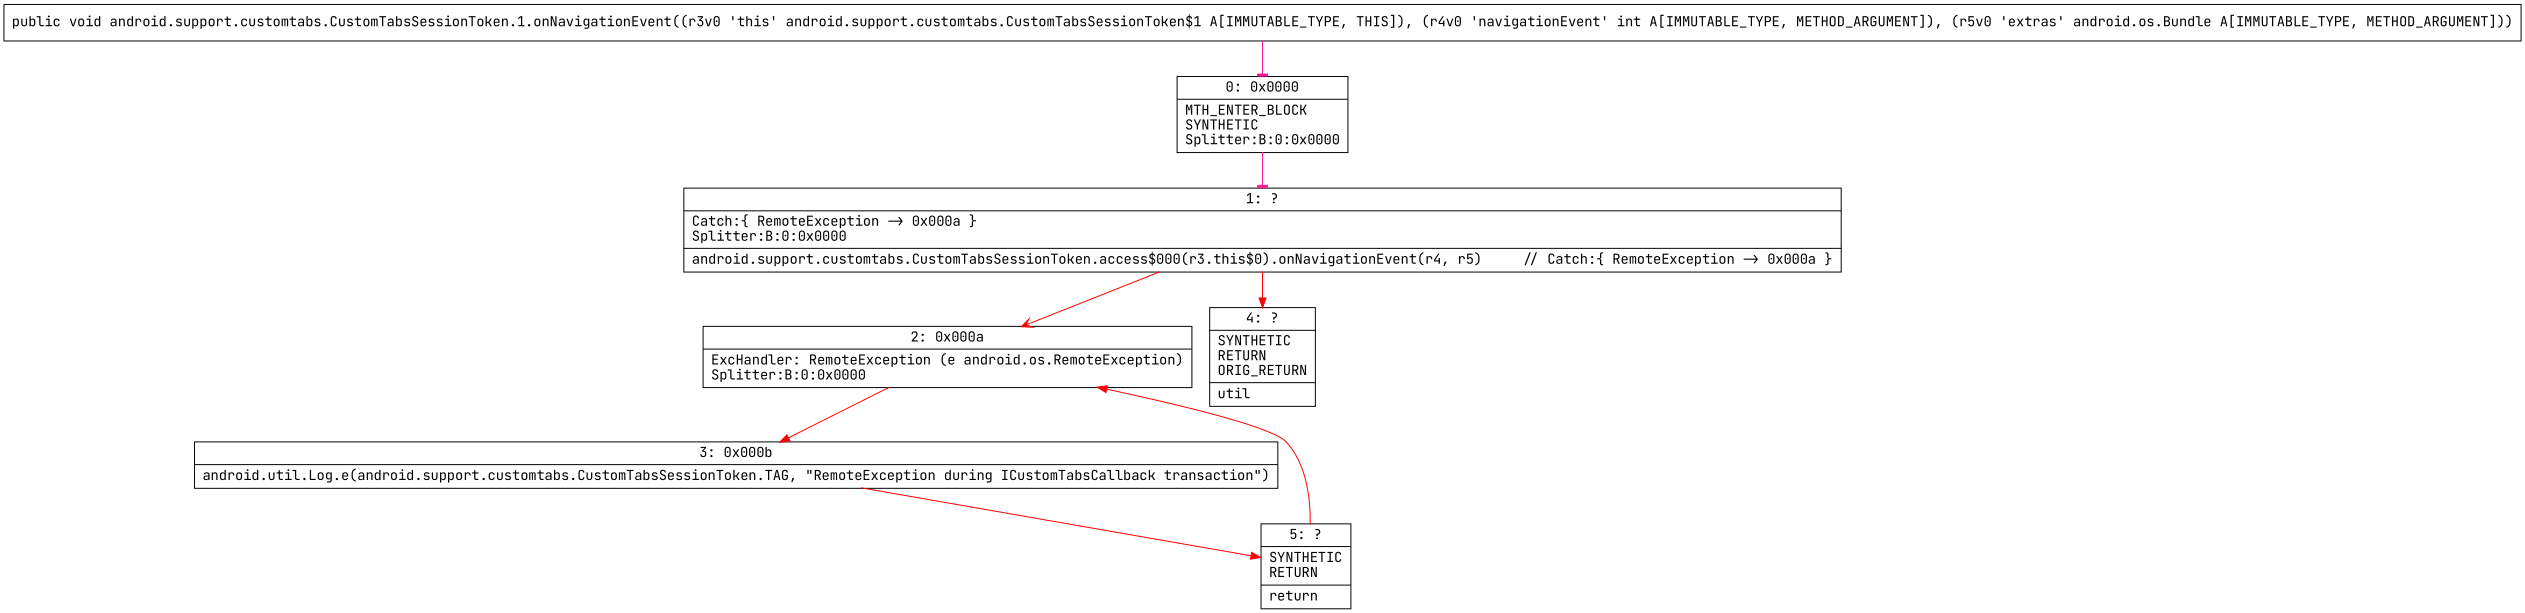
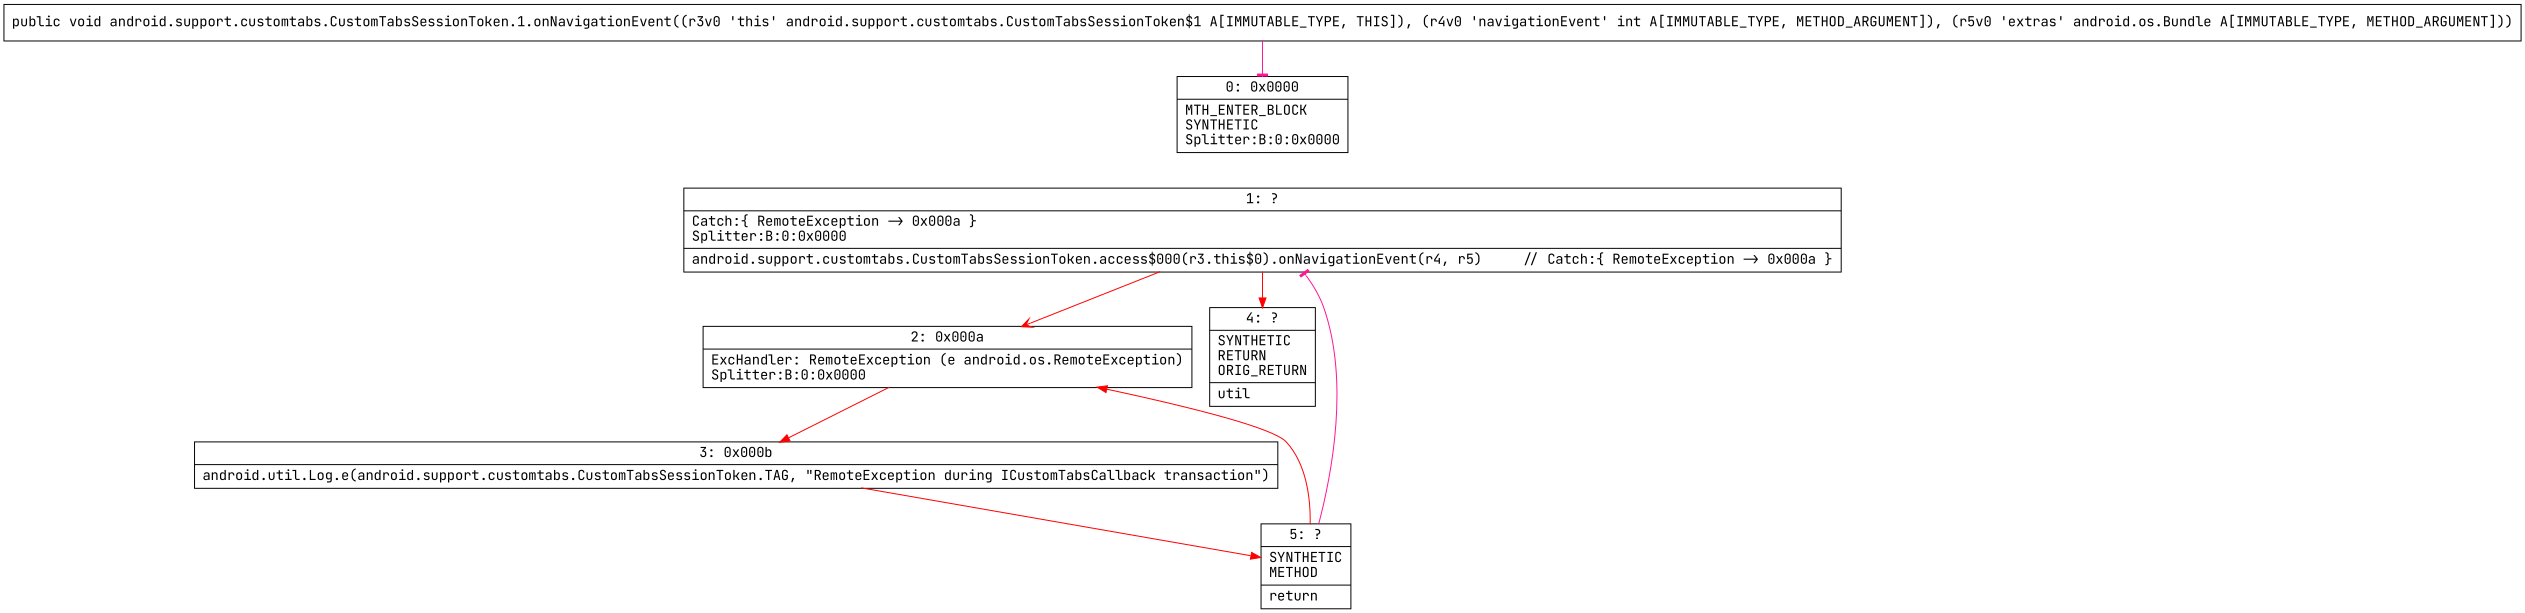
edge "0: 0x0000" -> "1: ?": now "5: ?" -> "1: ?"
node "5: ?": text "RETURN" -> "METHOD"
